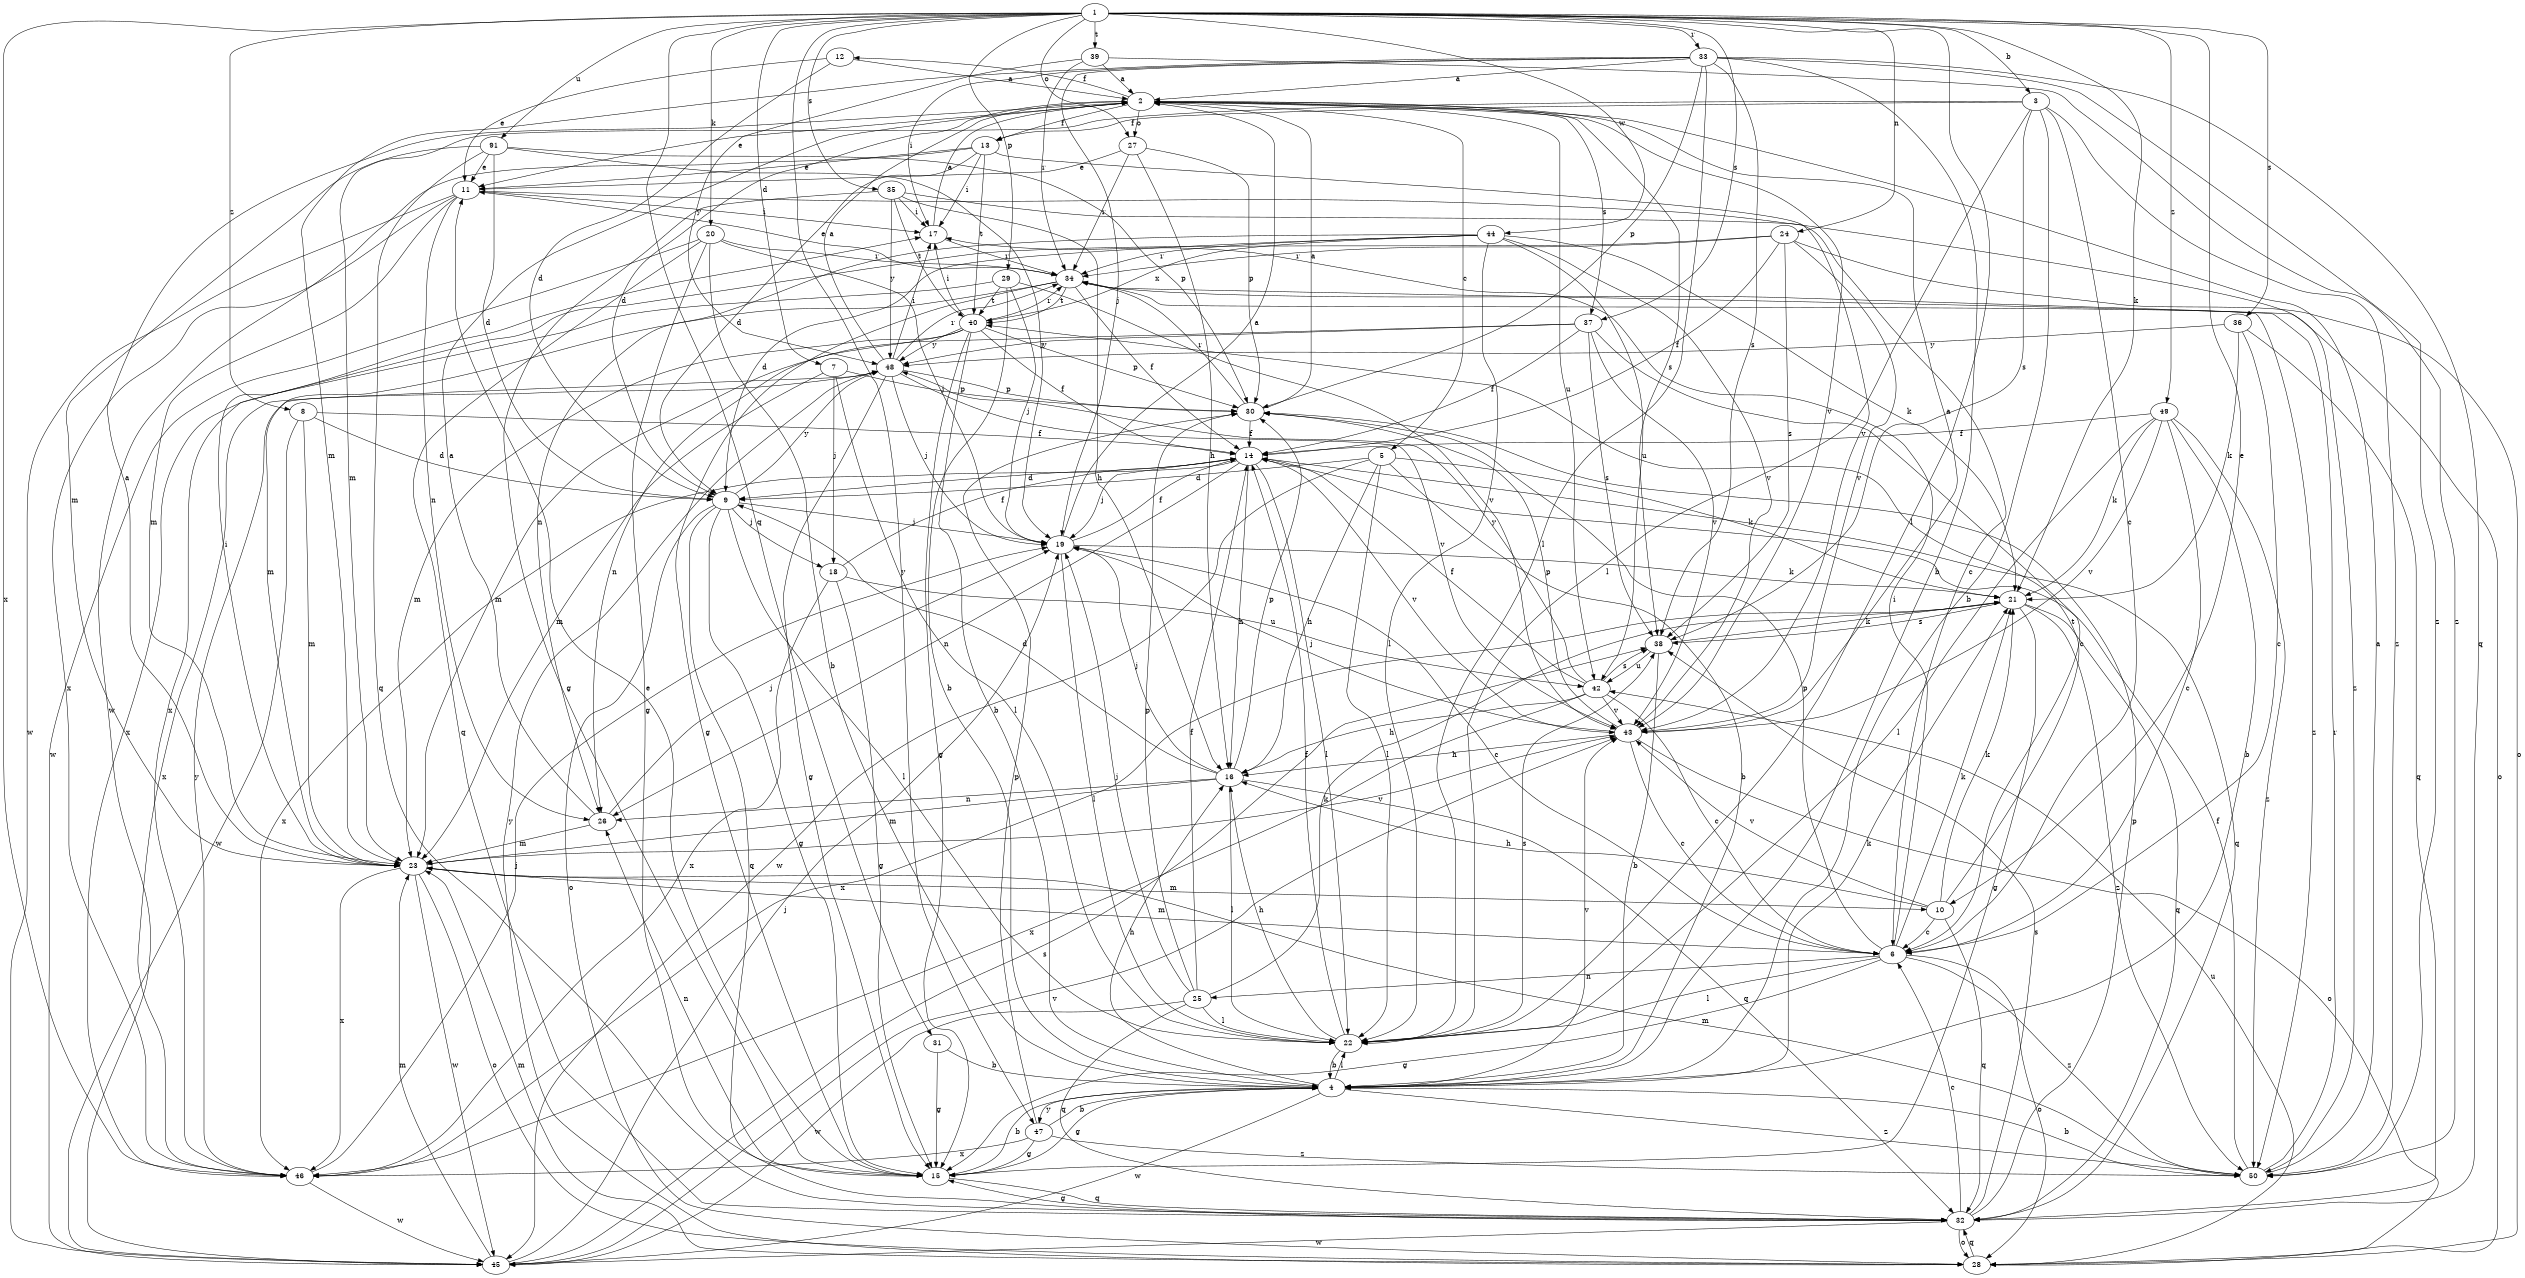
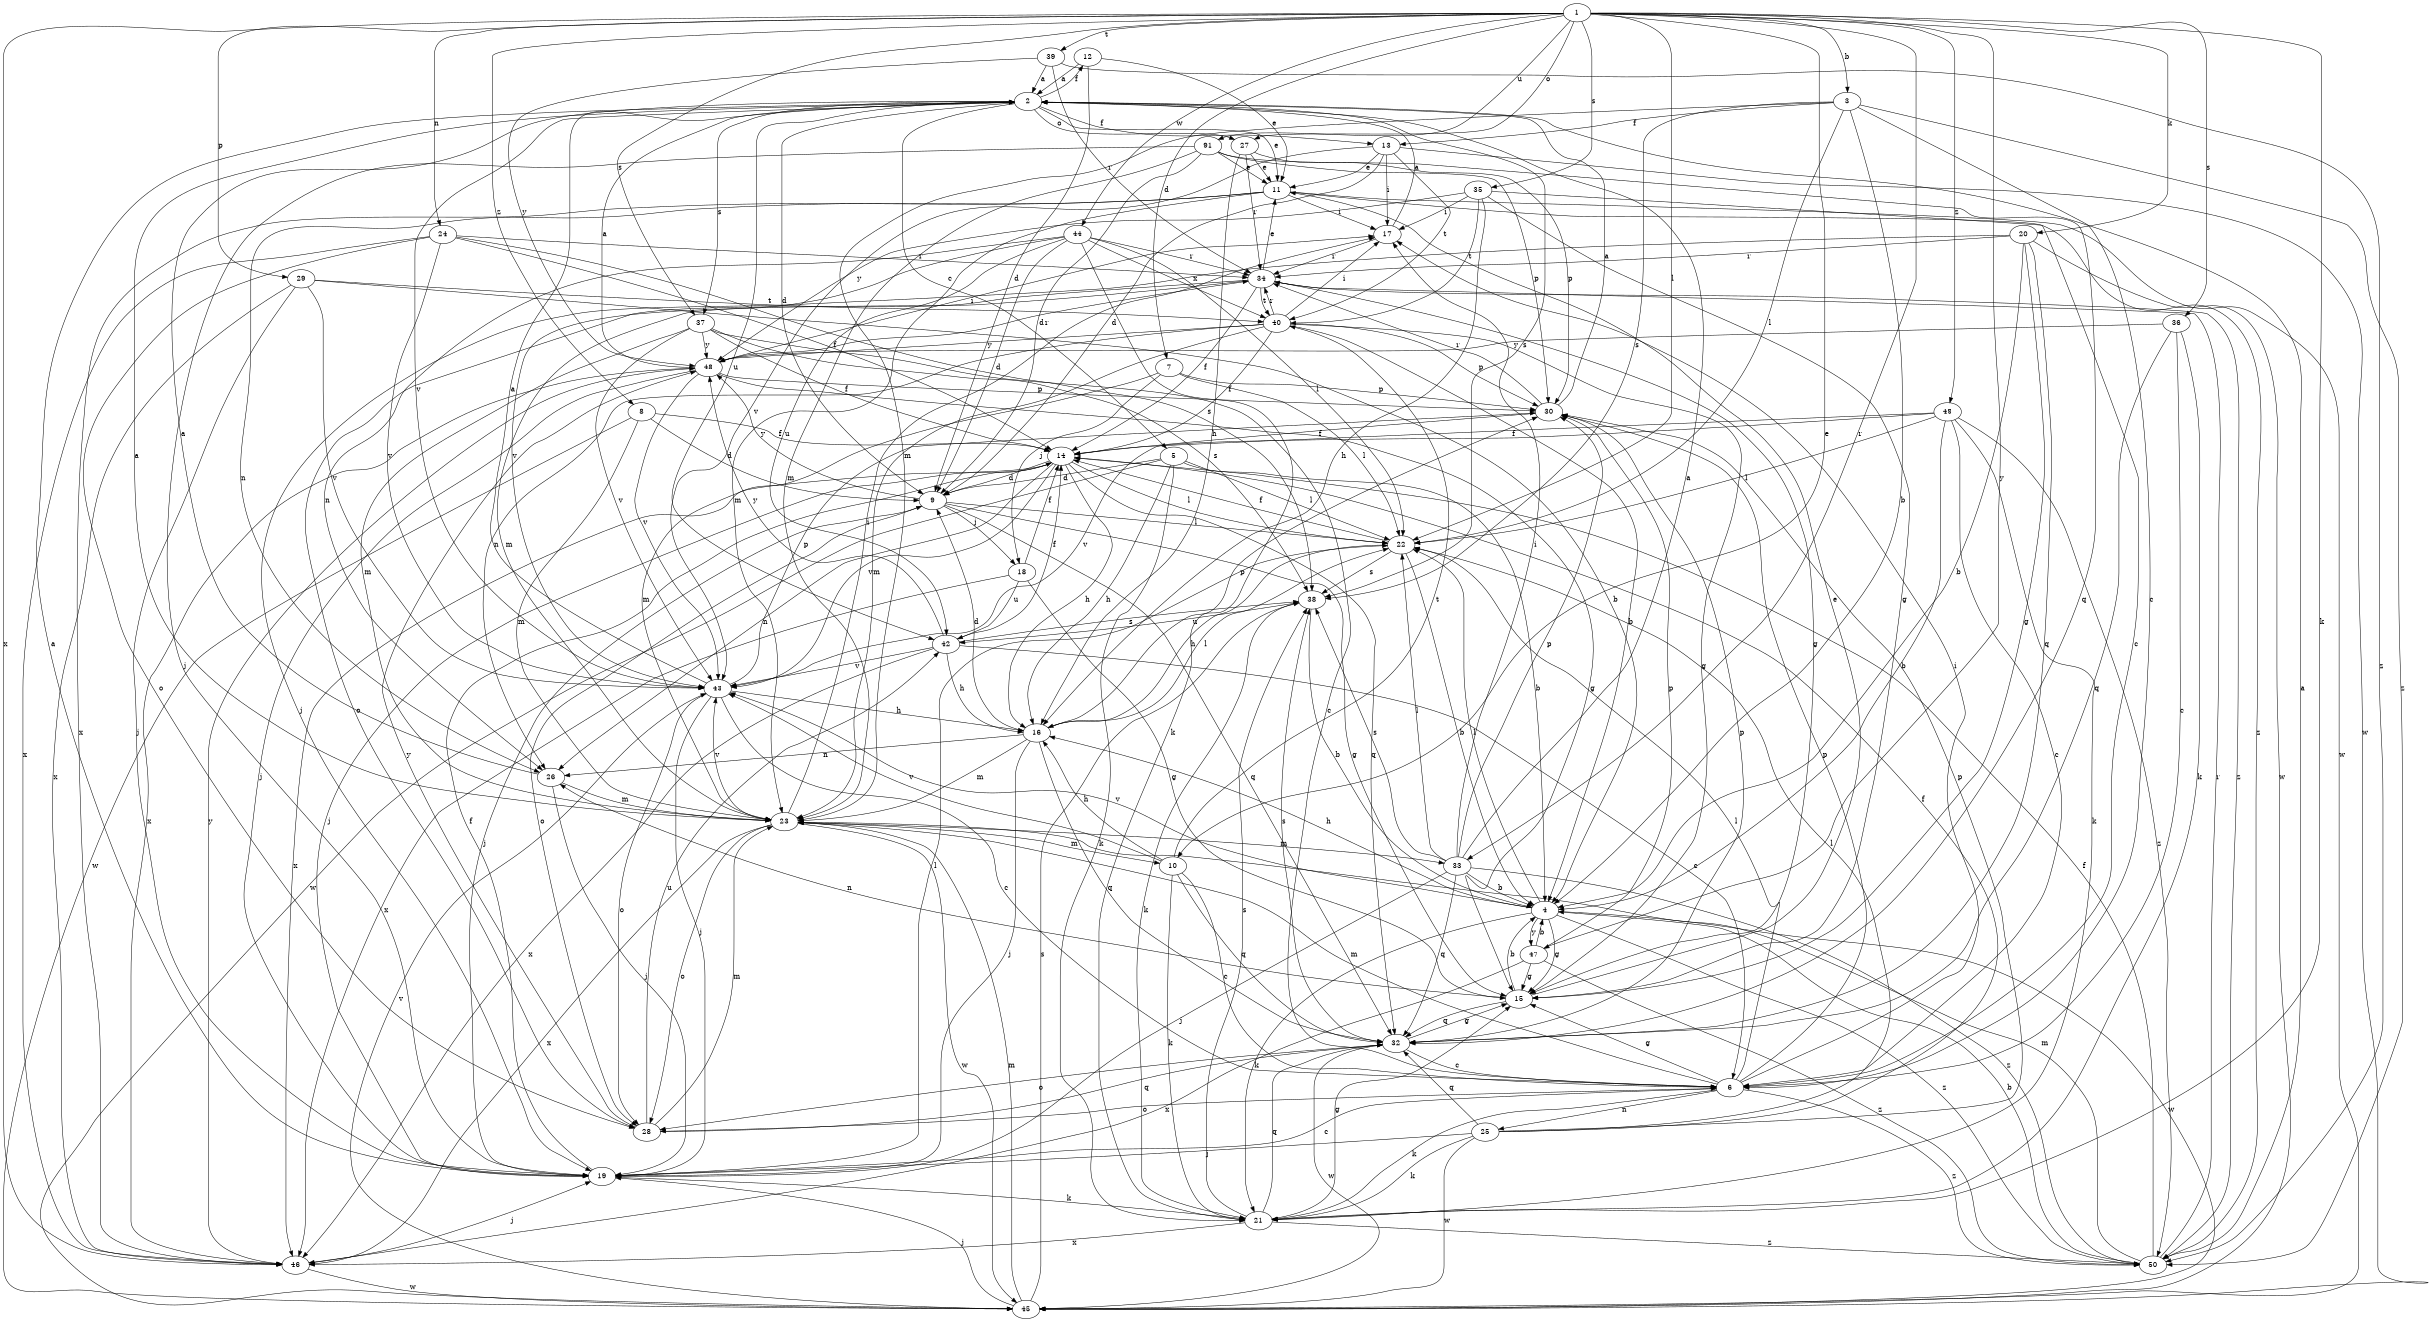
edge "33" -> "23": reversed
edge "9" -> "19": reversed
node "31": removed
